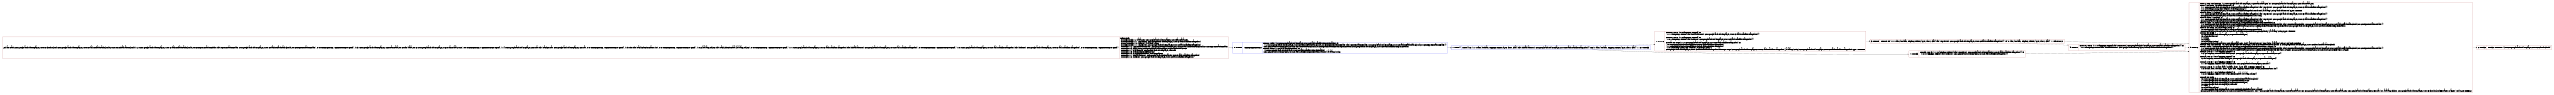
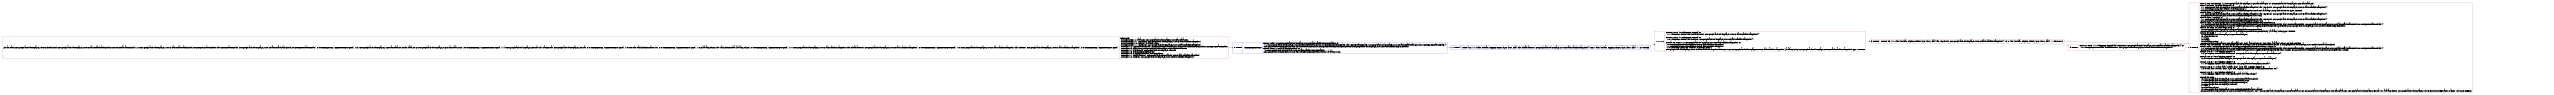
node "6: 0x0032": removed
node "7: 0x0033": removed
